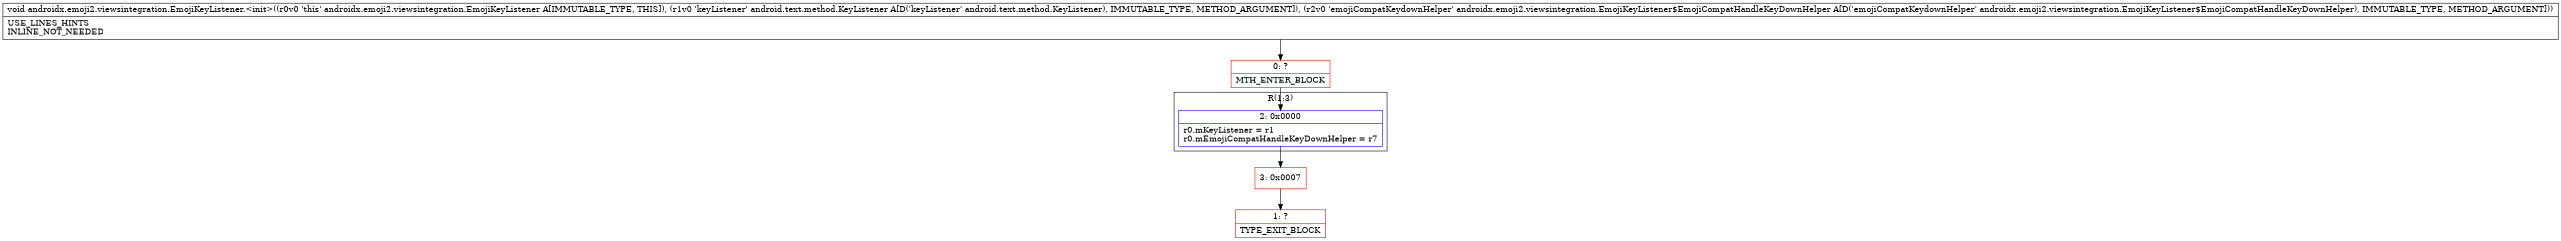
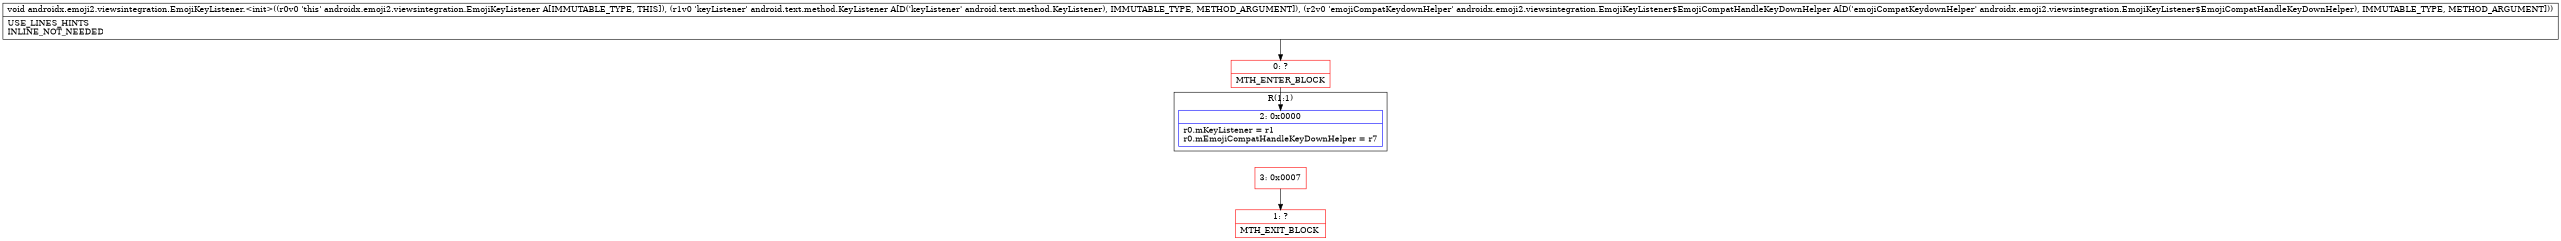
cluster "R(1:3)": label "R(1:3)" -> "R(1:1)"
edge "2: 0x0000" -> "3: 0x0007": removed
node "1: ?": text "TYPE_EXIT_BLOCK" -> "MTH_EXIT_BLOCK"
